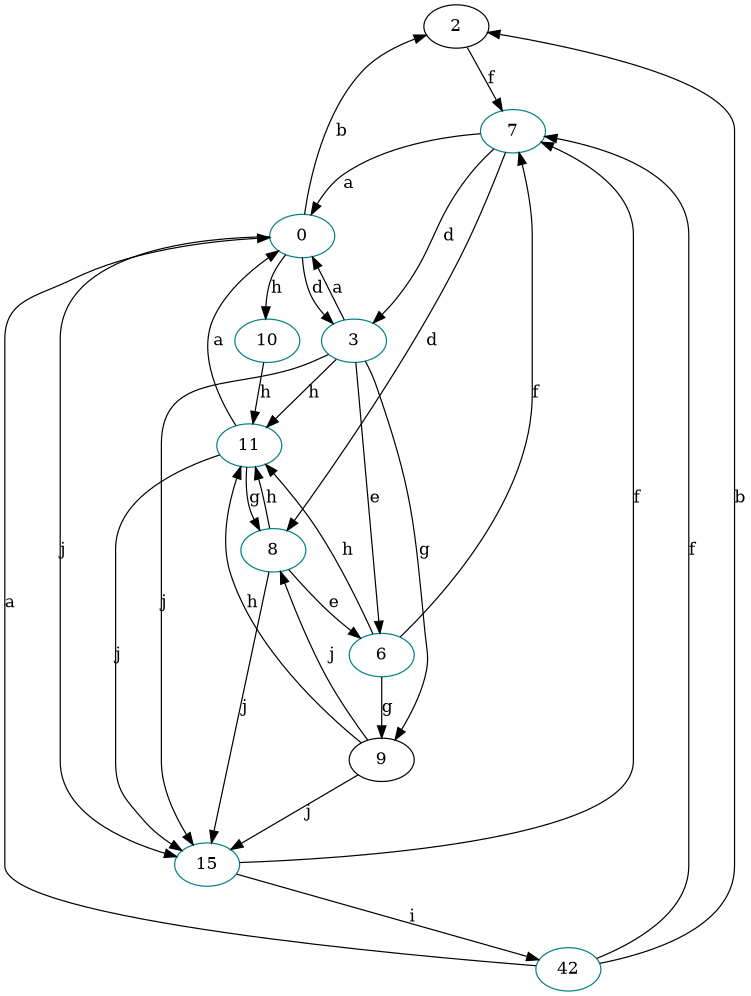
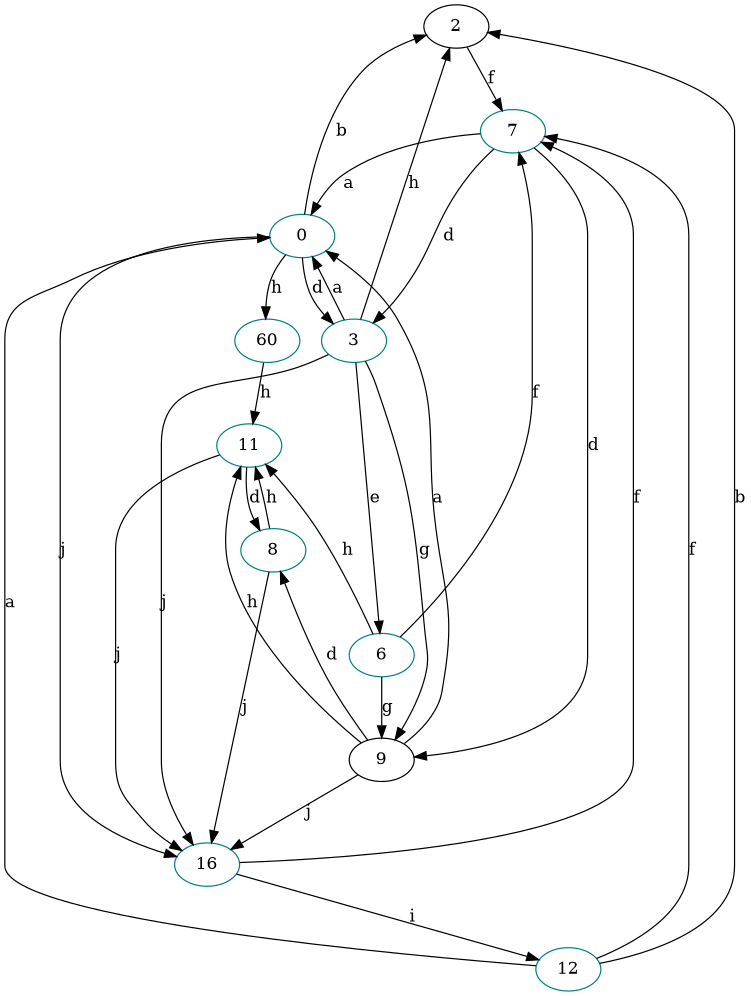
edge "11" -> "0": now "9" -> "0"
node "10": label "10" -> "60"
edge "7" -> "8": now "7" -> "9"
edge "3" -> "11": now "3" -> "2"
edge "11" -> "8": label "g" -> "d"
edge "8" -> "6": removed, label "e"
edge "9" -> "8": label "j" -> "d"
node "15": label "15" -> "16"
node "42": label "42" -> "12"
